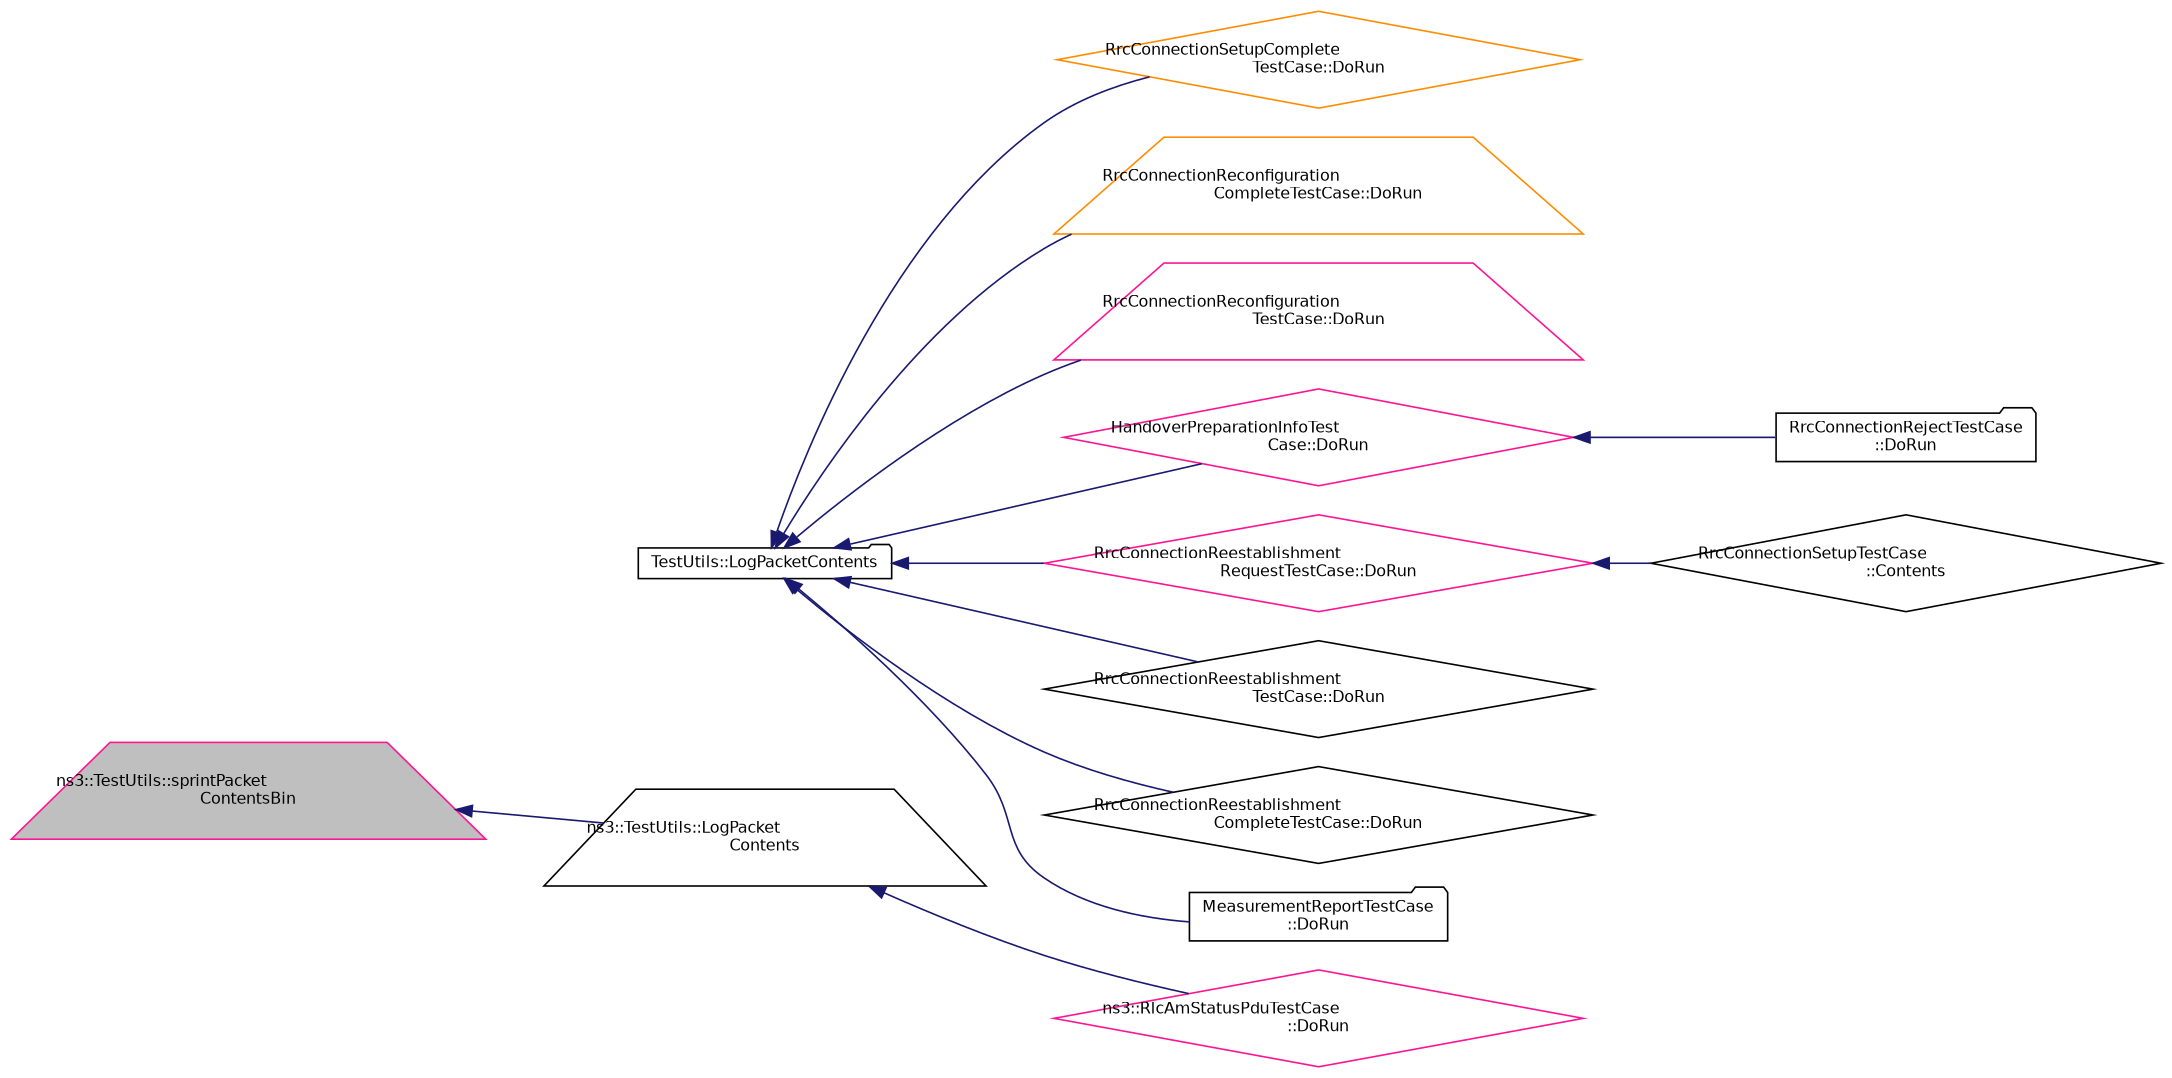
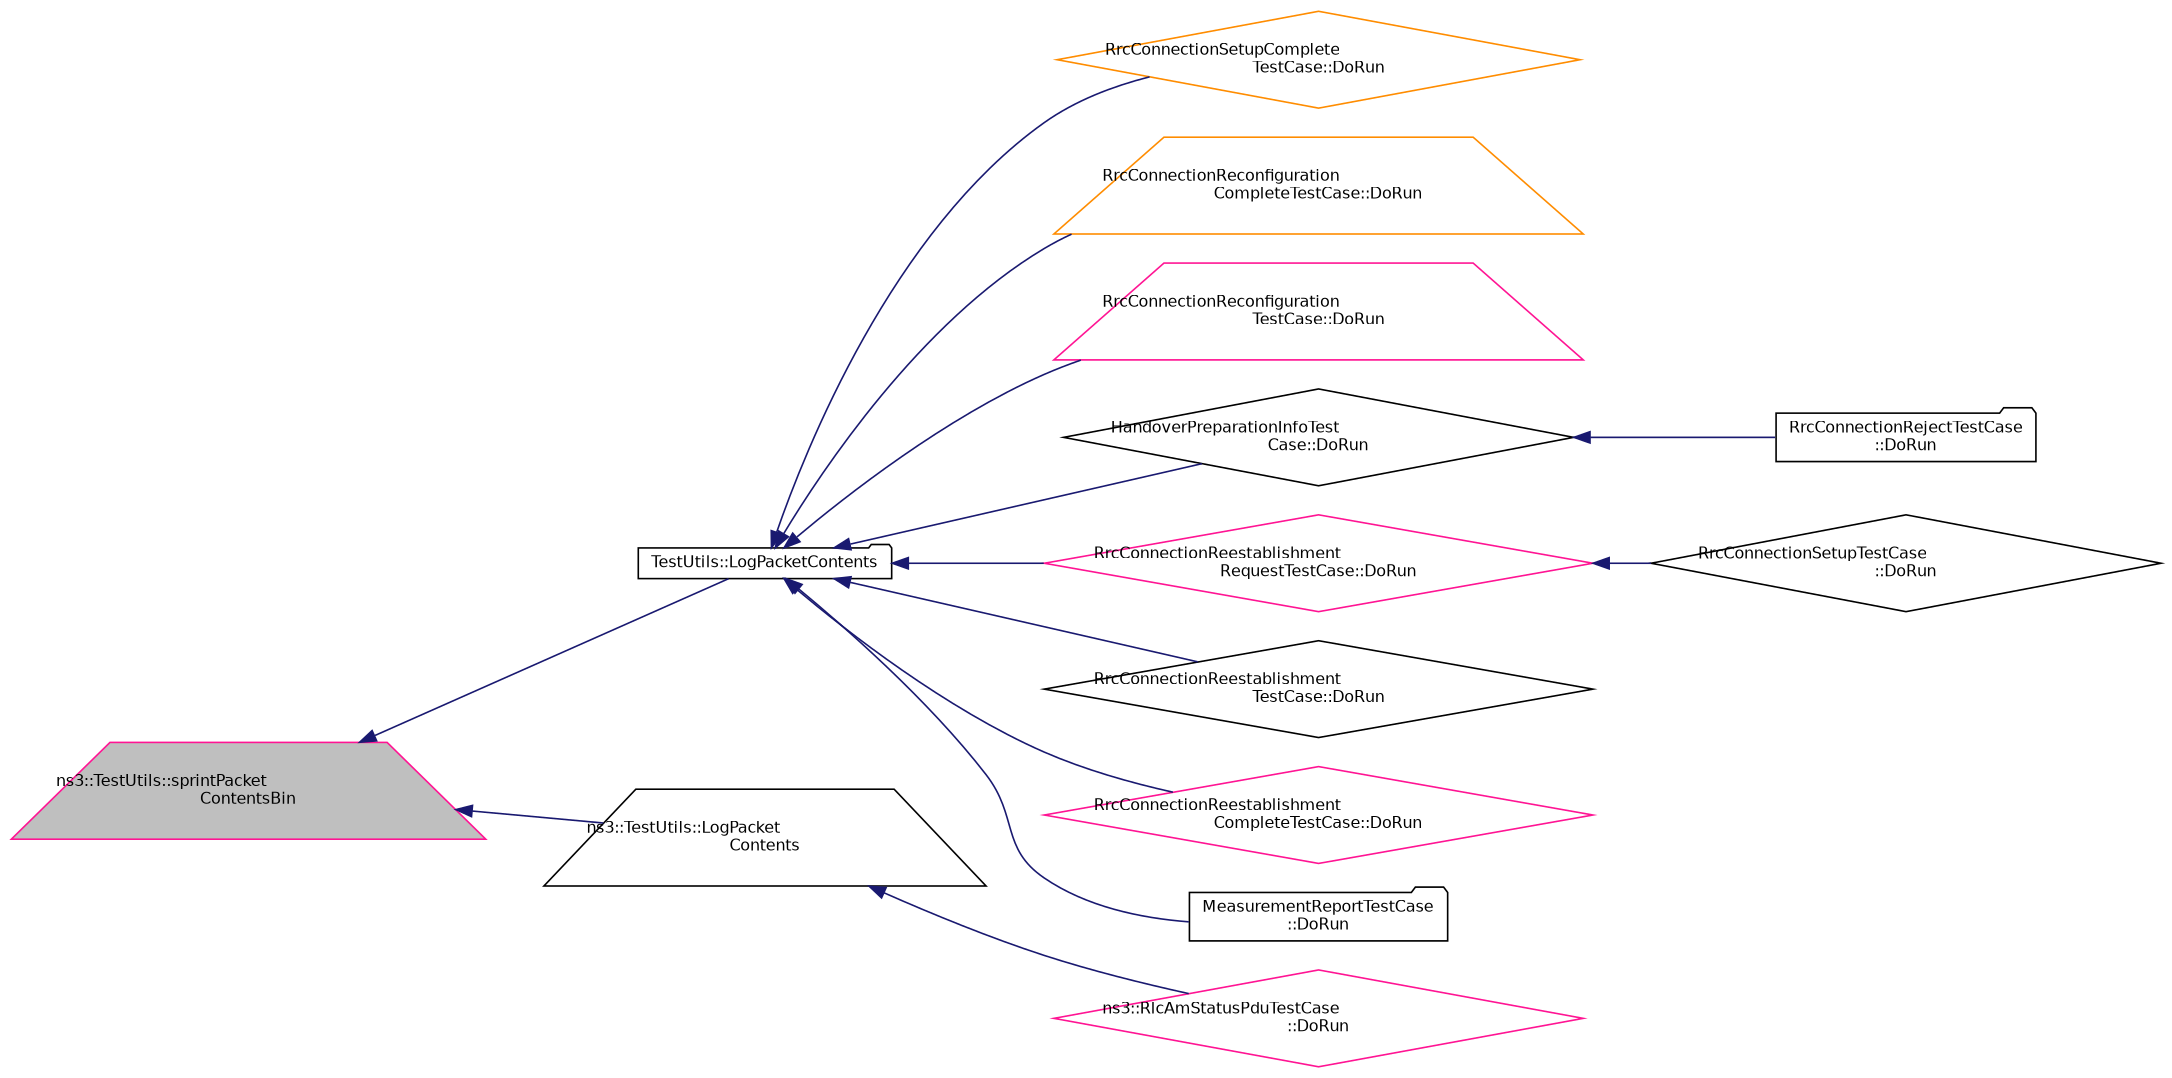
node "HandoverPreparationInfoTest Case::DoRun": color deeppink -> black
node "RrcConnectionSetupTestCase ::Contents": label "RrcConnectionSetupTestCase ::Contents" -> "RrcConnectionSetupTestCase ::DoRun"
edge "TestUtils::LogPacketContents" -> "ns3::TestUtils::sprintPacket ContentsBin": added
node "RrcConnectionReestablishment CompleteTestCase::DoRun": color black -> deeppink
